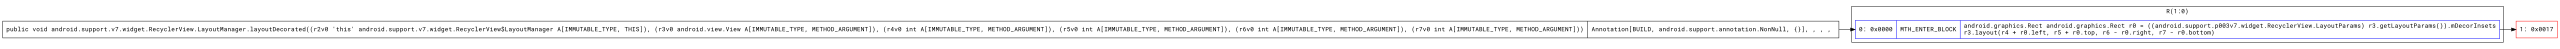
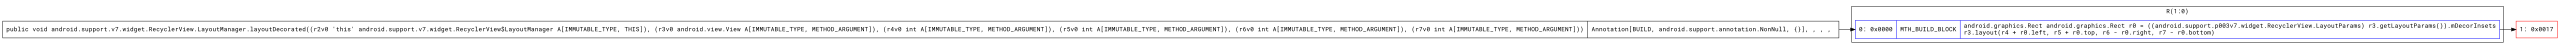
node "0: 0x0000": text "MTH_ENTER_BLOCK" -> "MTH_BUILD_BLOCK"
